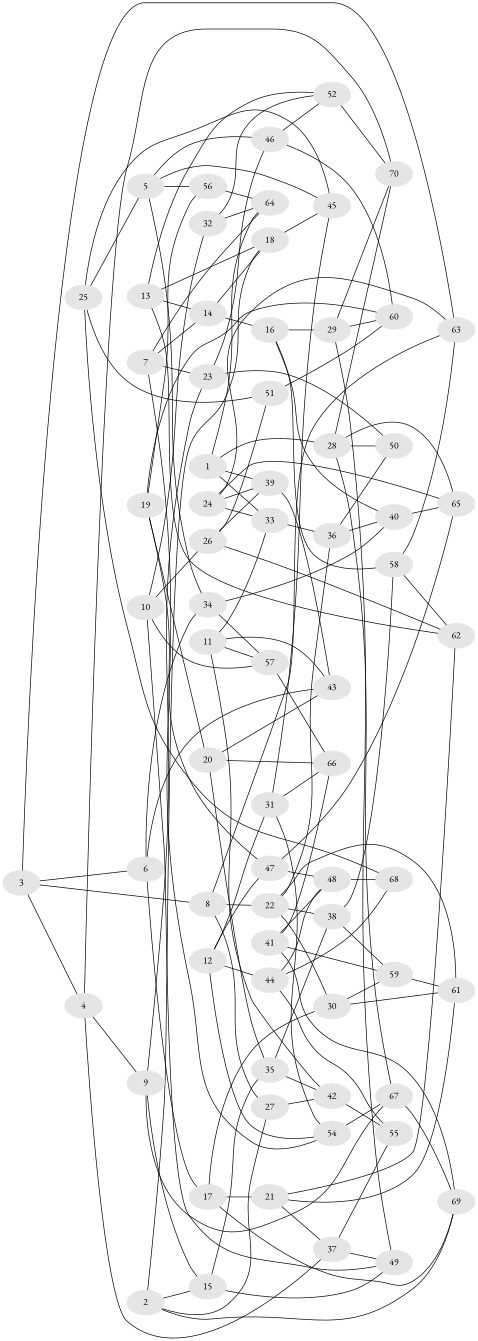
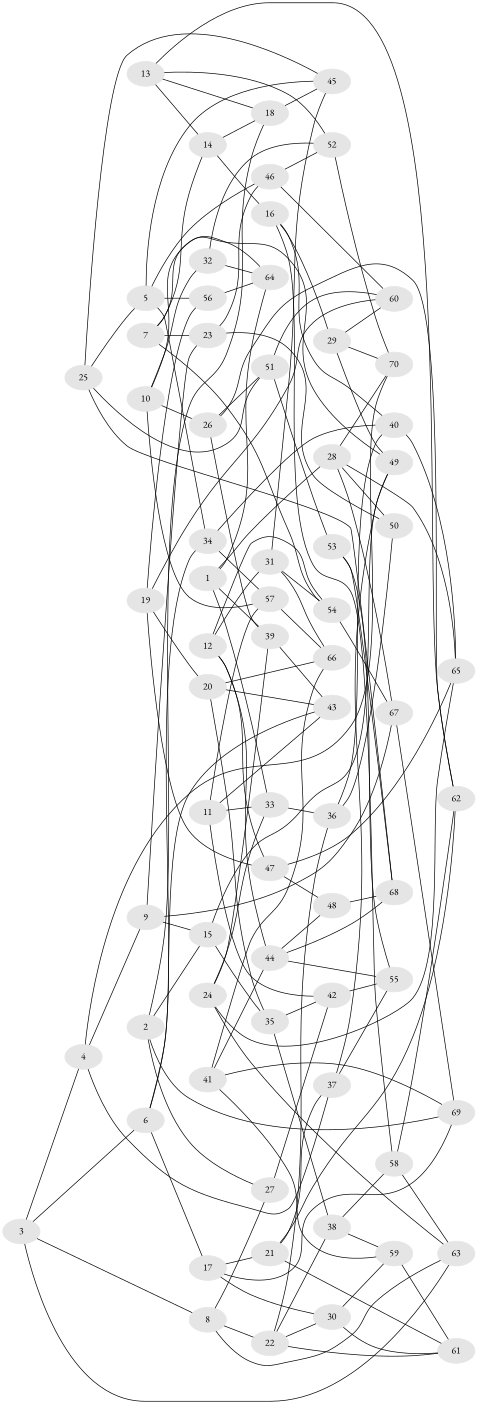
node "53": added
edge "48" -- "41": now "44" -- "41"
